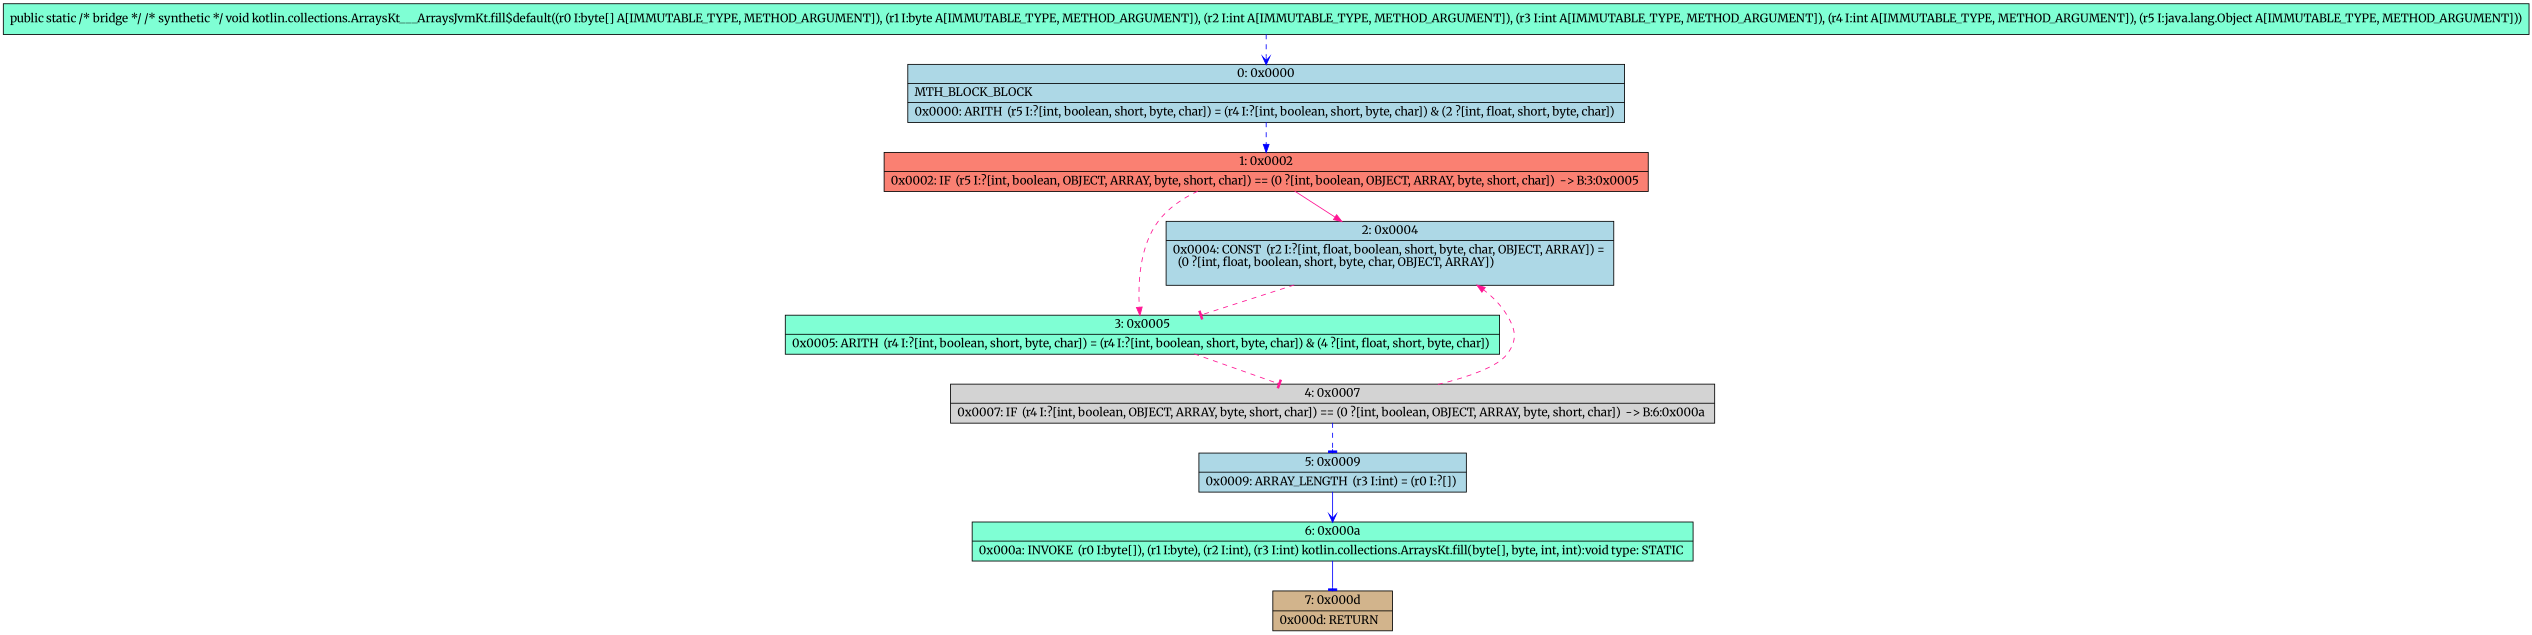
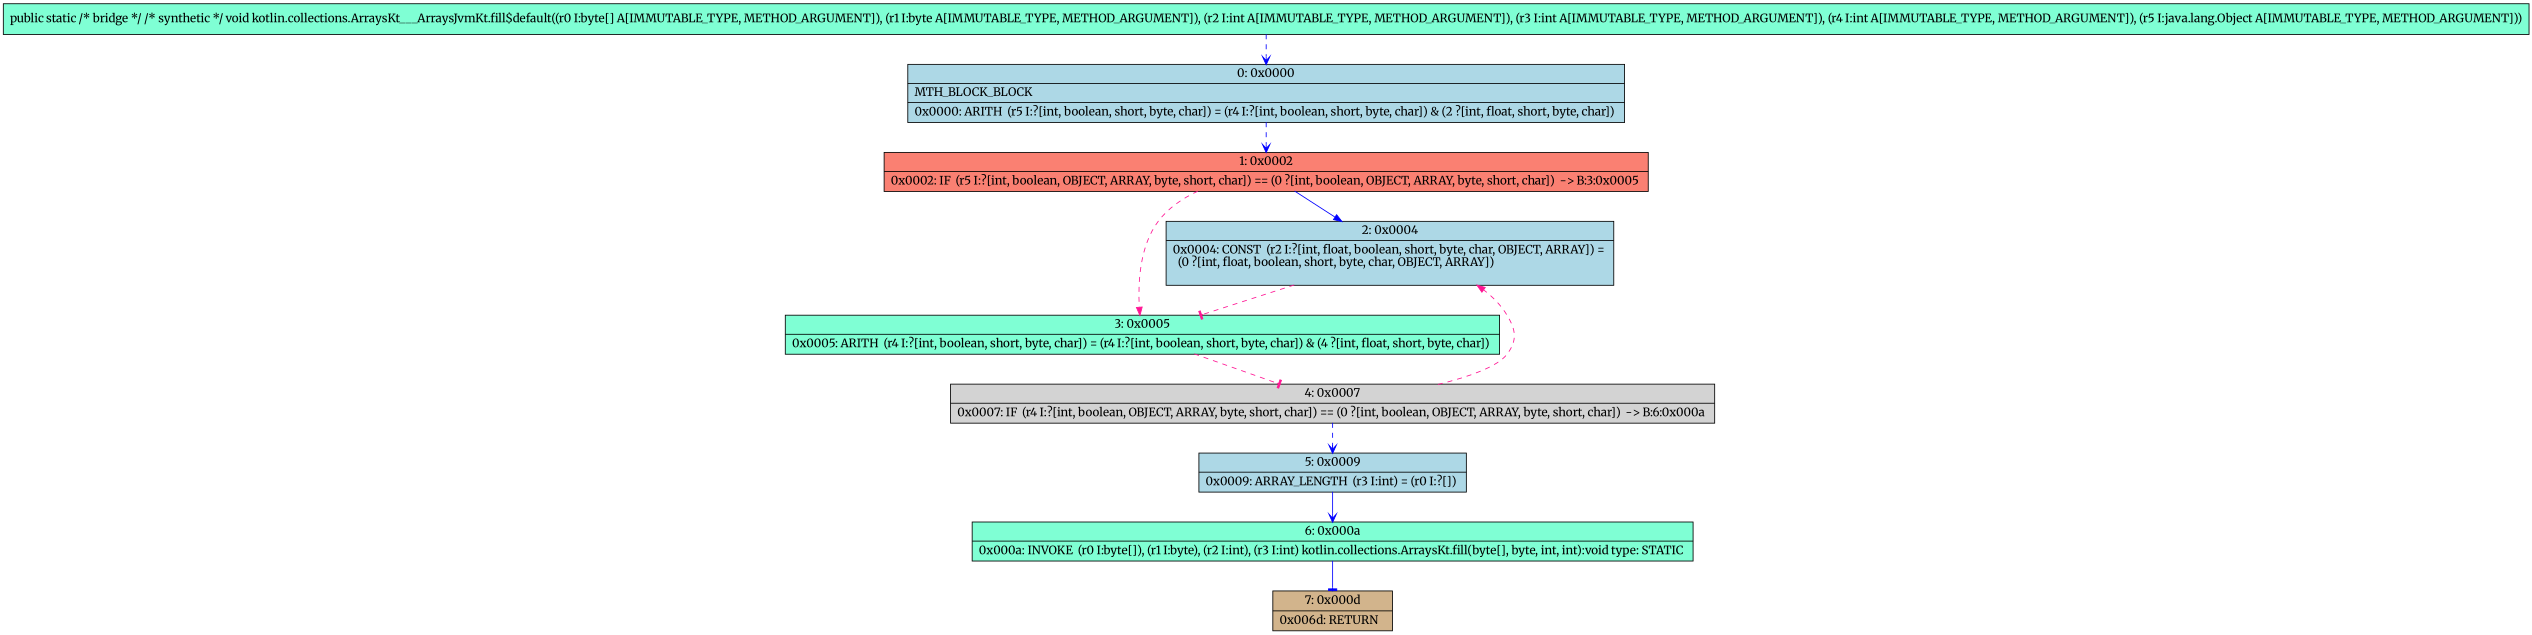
edge "0: 0x0000" -> "1: 0x0002": arrowhead normal -> vee
edge "1: 0x0002" -> "2: 0x0004": color deeppink -> blue
edge "4: 0x0007" -> "5: 0x0009": arrowhead tee -> vee
node "7: 0x000d": text "0x000d: RETURN" -> "0x006d: RETURN"
